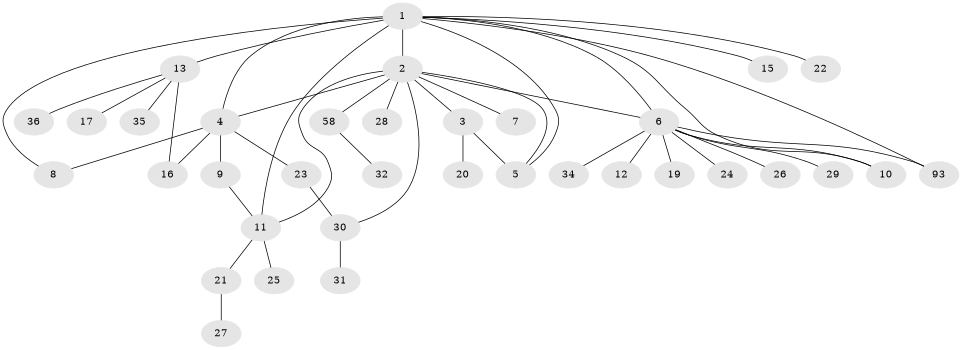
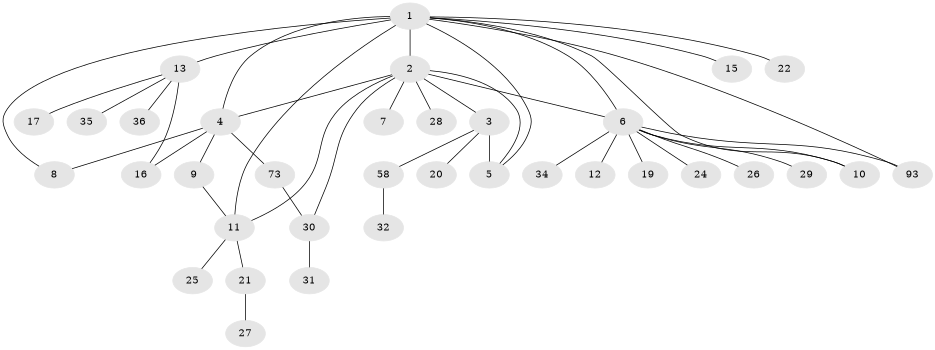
edge "2" -- "58": now "3" -- "58"
node "23": label "23" -> "73"
